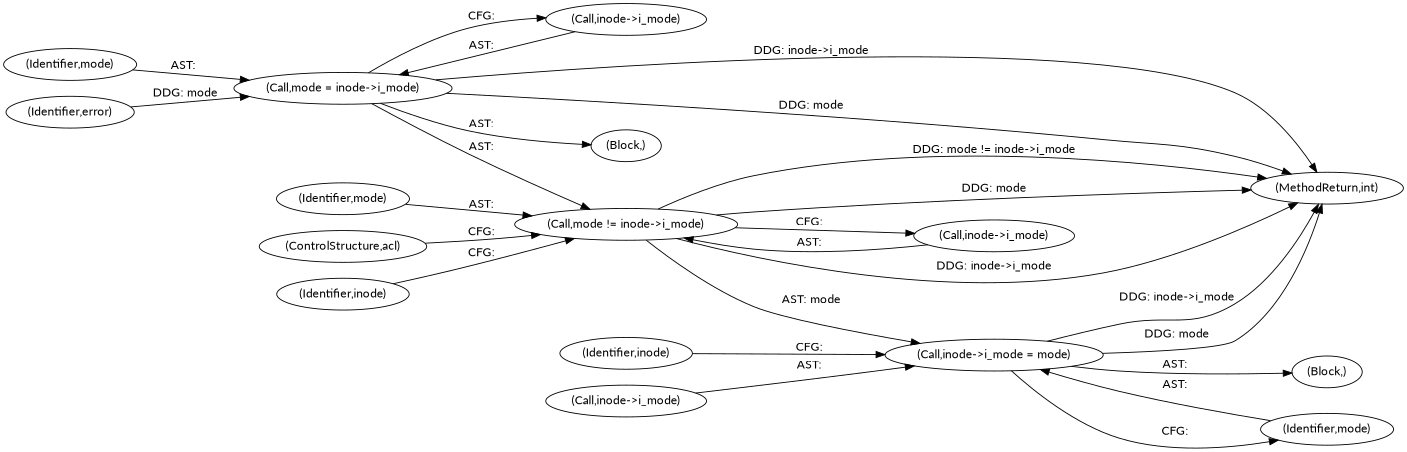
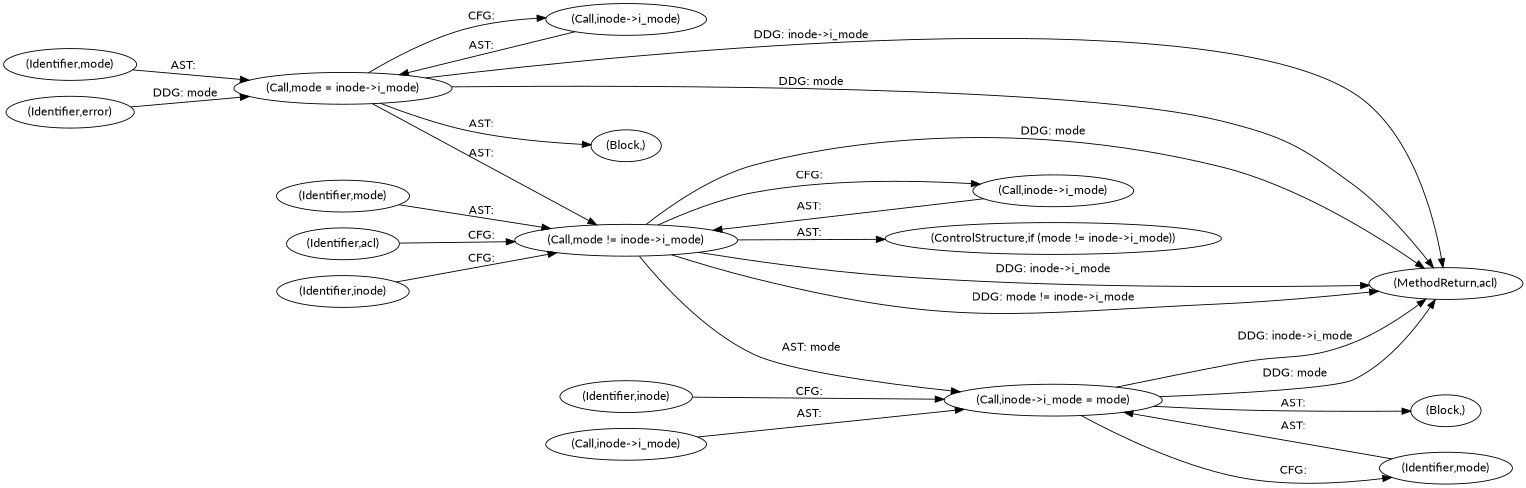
node "(MethodReturn,int)": label "(MethodReturn,int)" -> "(MethodReturn,acl)"
node "(ControlStructure,if (mode != inode->i_mode))": added
node "(ControlStructure,acl)": label "(ControlStructure,acl)" -> "(Identifier,acl)"
